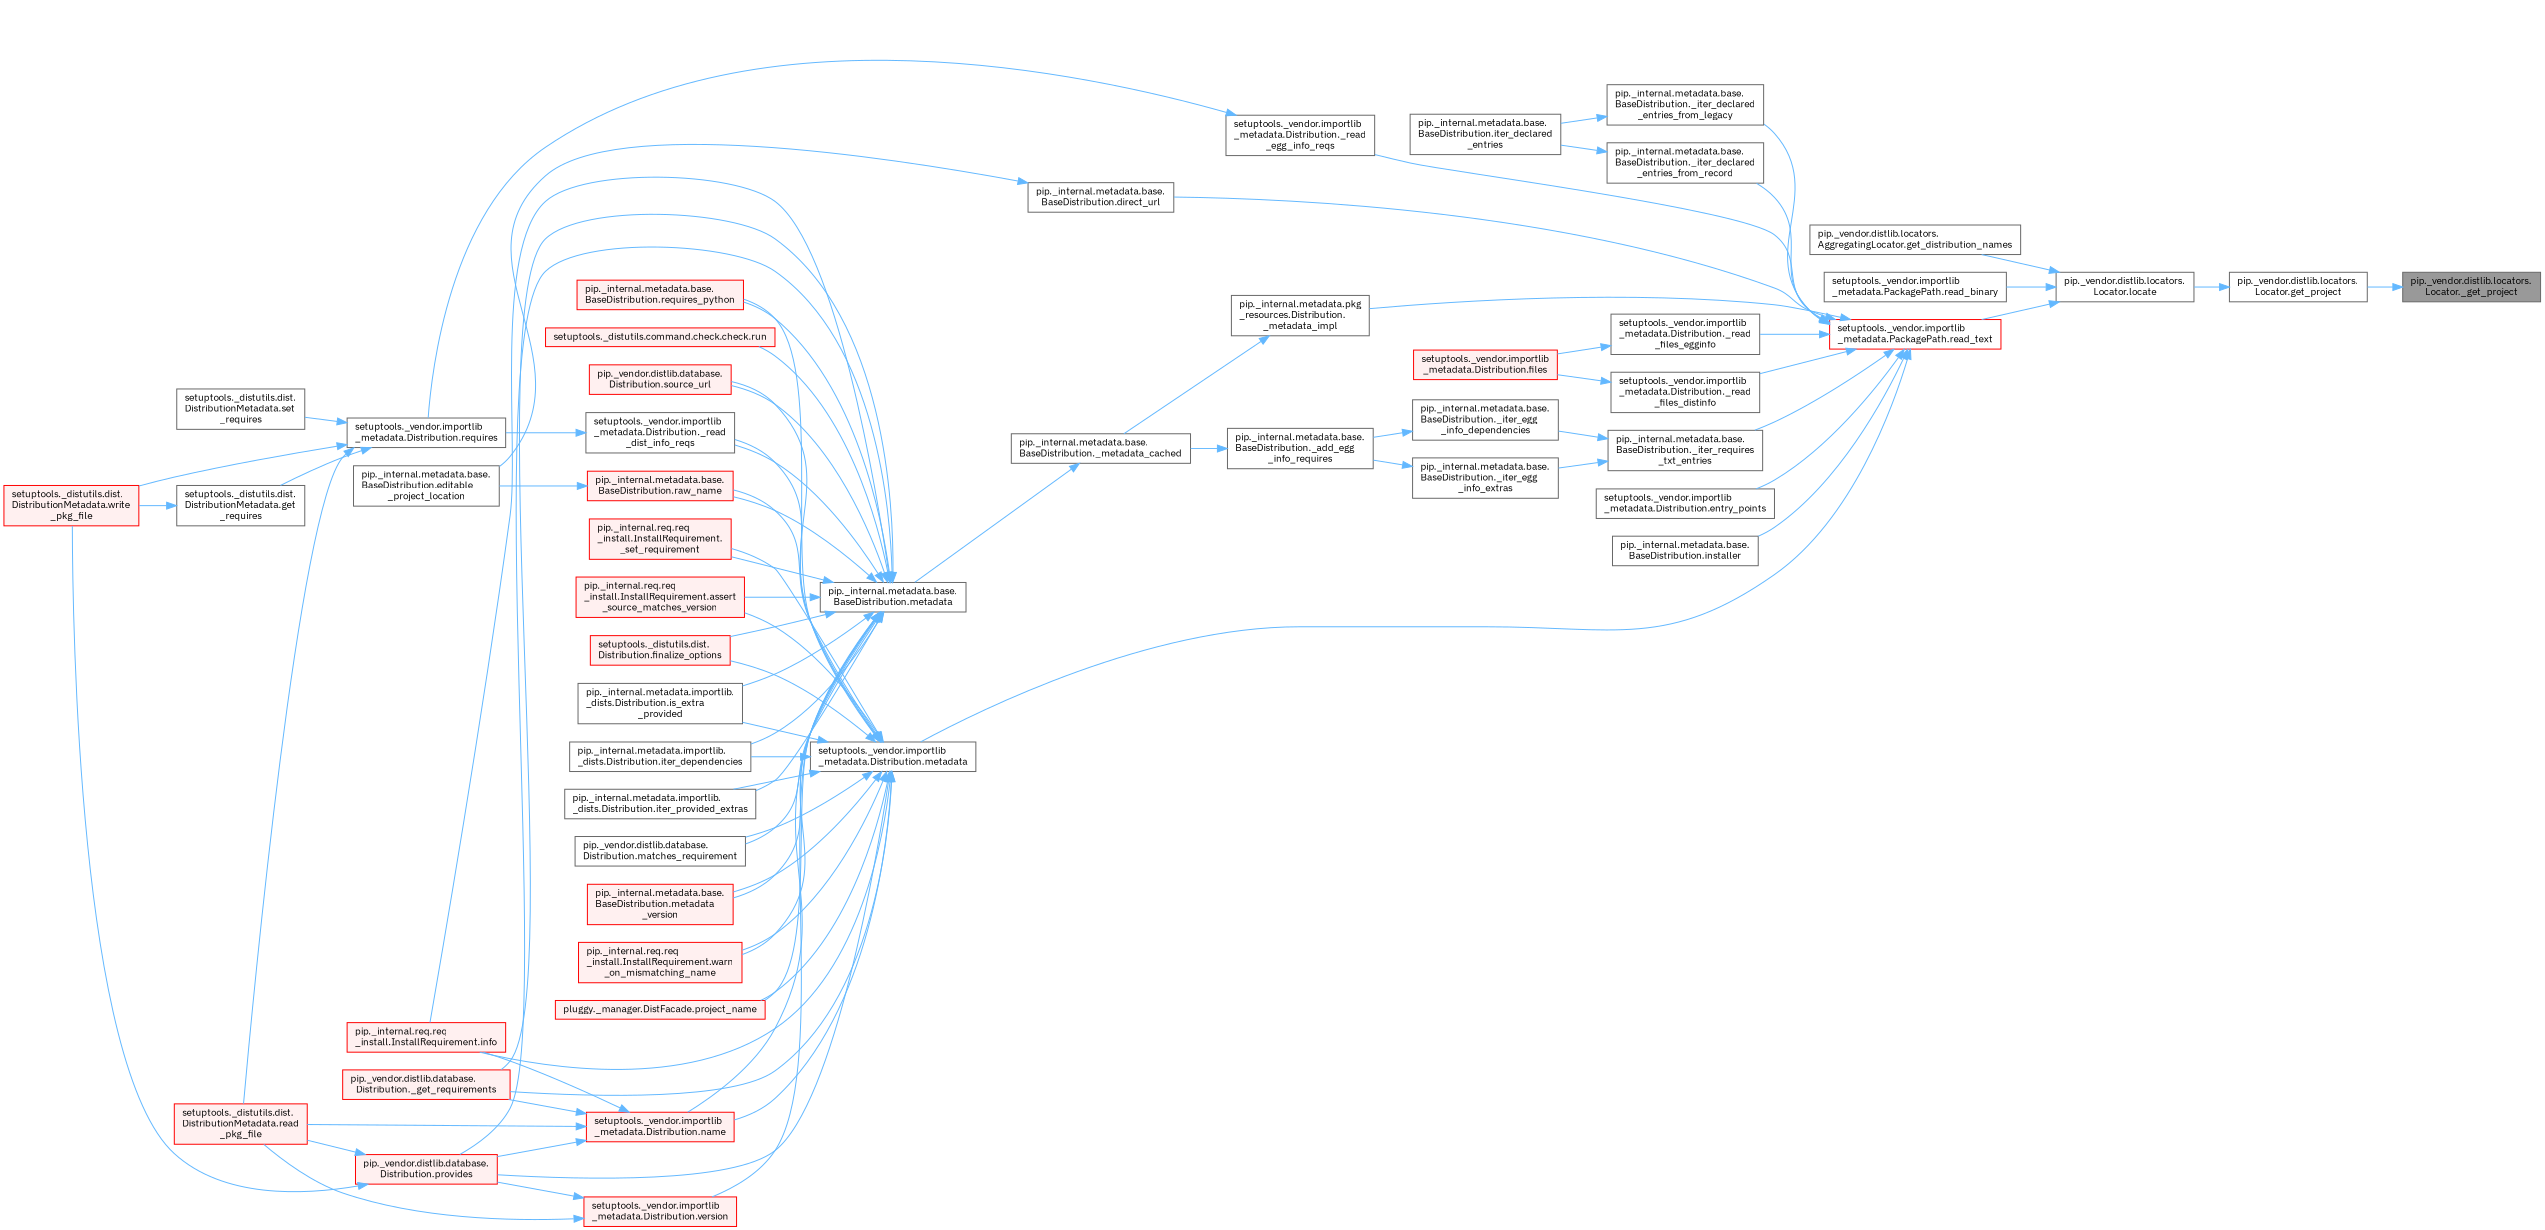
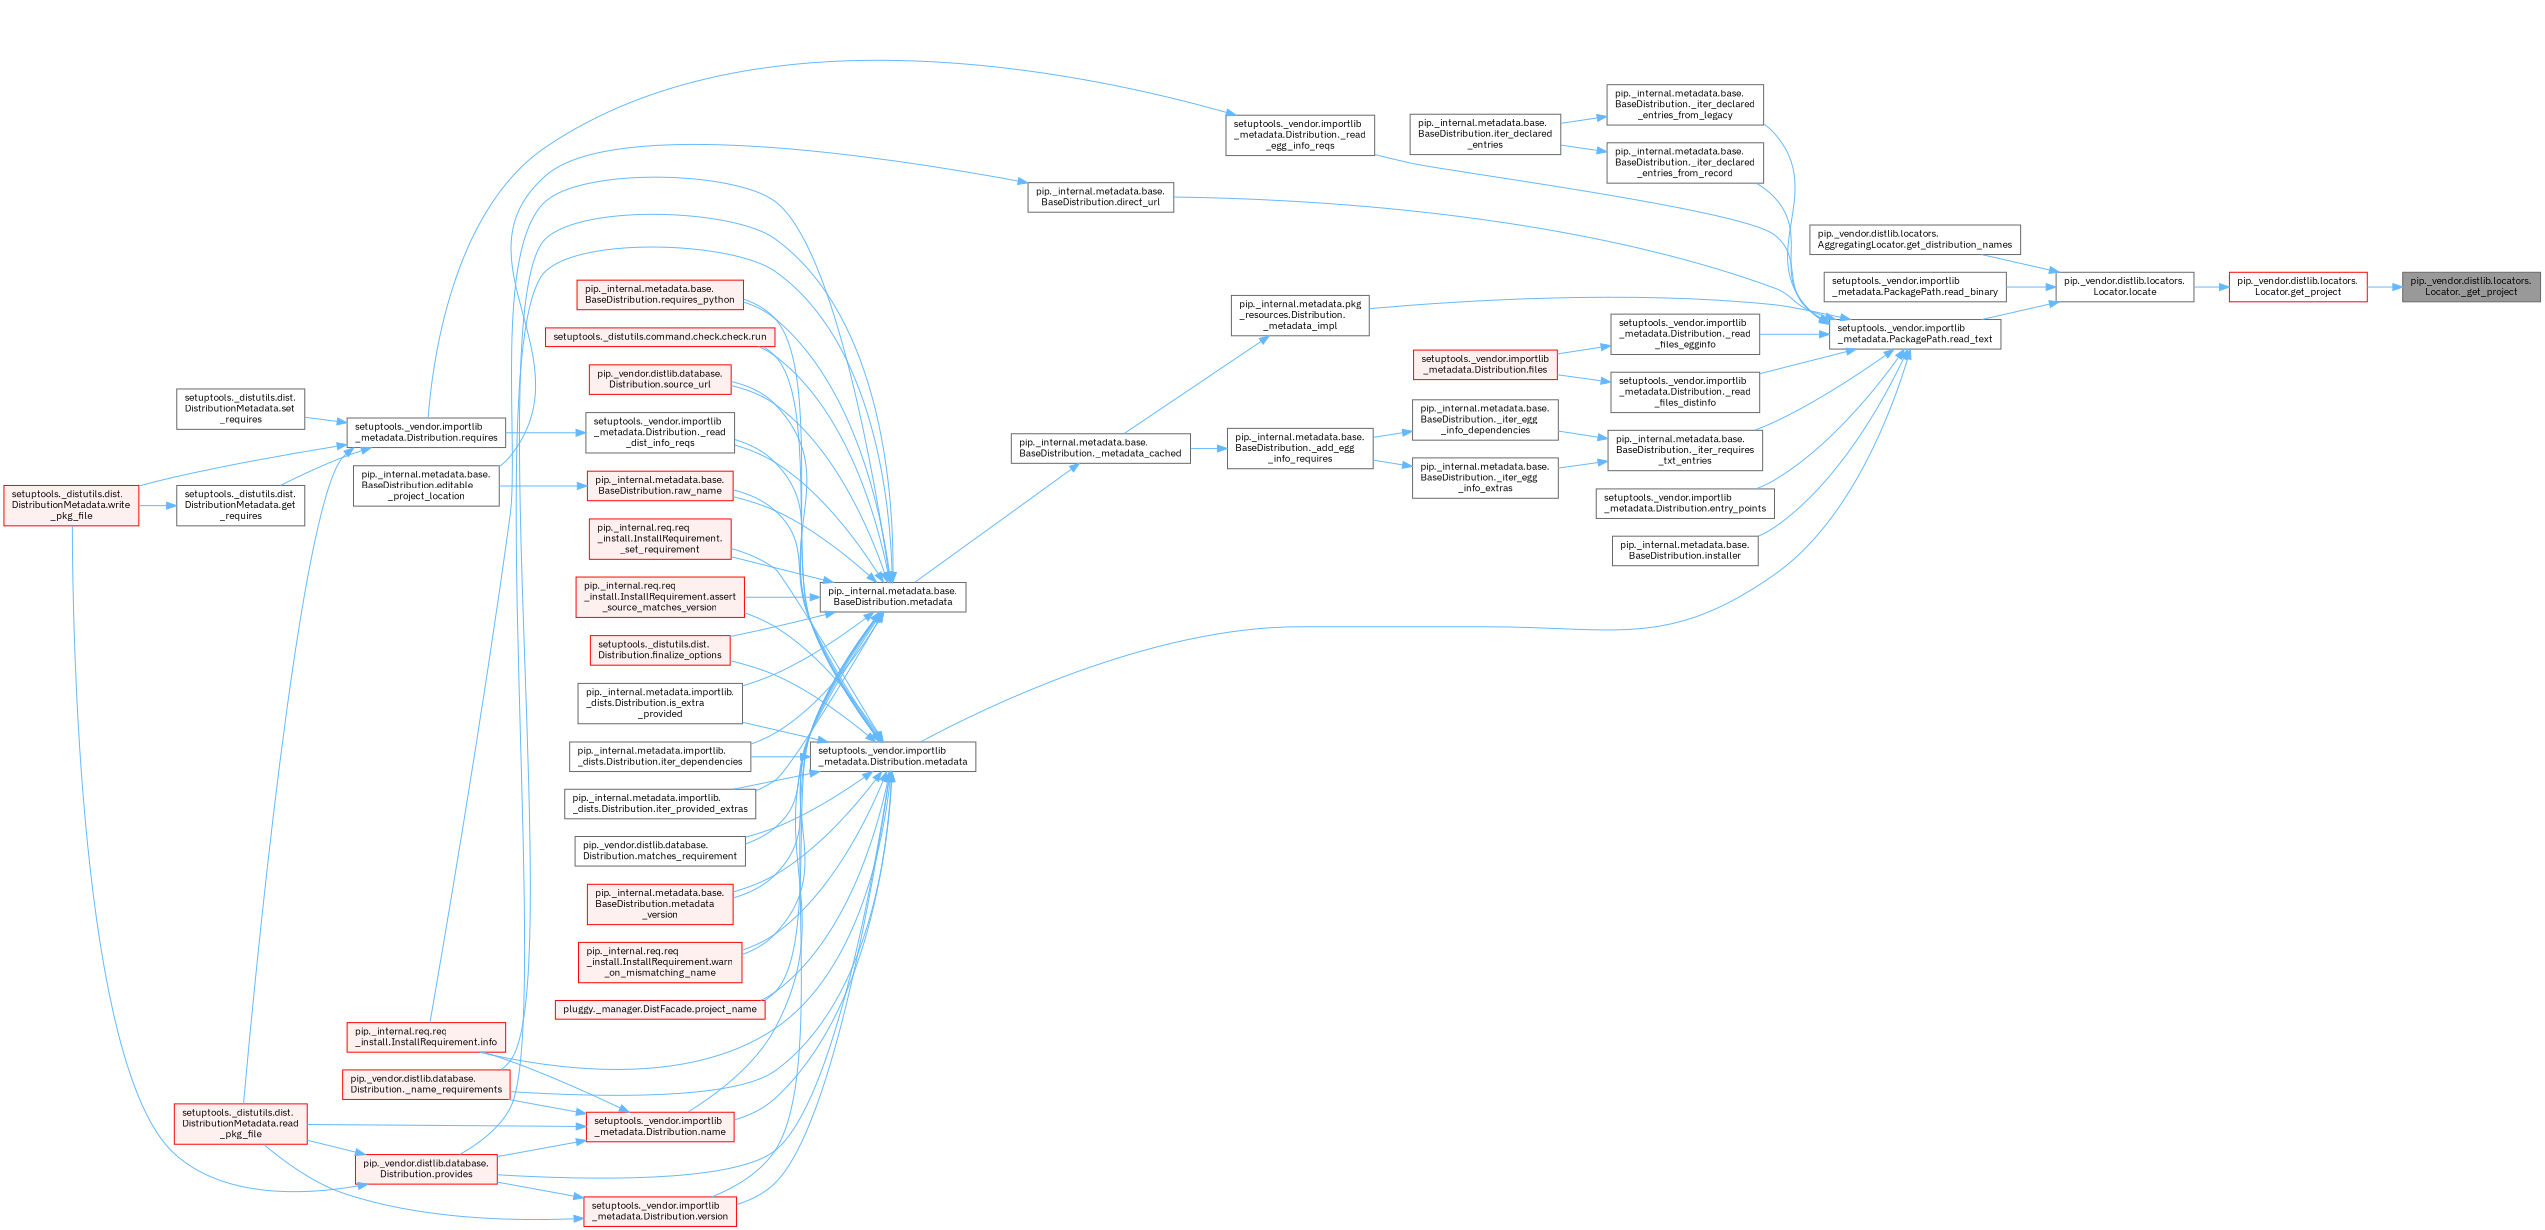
node "pip._vendor.distlib.locators. Locator.get_project": color grey40 -> red
node "setuptools._vendor.importlib _metadata.PackagePath.read_text": color red -> grey40
edge "setuptools._distutils.command.check.check.run" -> "setuptools._vendor.importlib _metadata.Distribution.metadata": added
edge "setuptools._vendor.importlib _metadata.Distribution.version" -> "setuptools._vendor.importlib _metadata.Distribution.metadata": added
node "pip._vendor.distlib.database. Distribution._get_requirements": label "pip._vendor.distlib.database. Distribution._get_requirements" -> "pip._vendor.distlib.database. Distribution._name_requirements"
